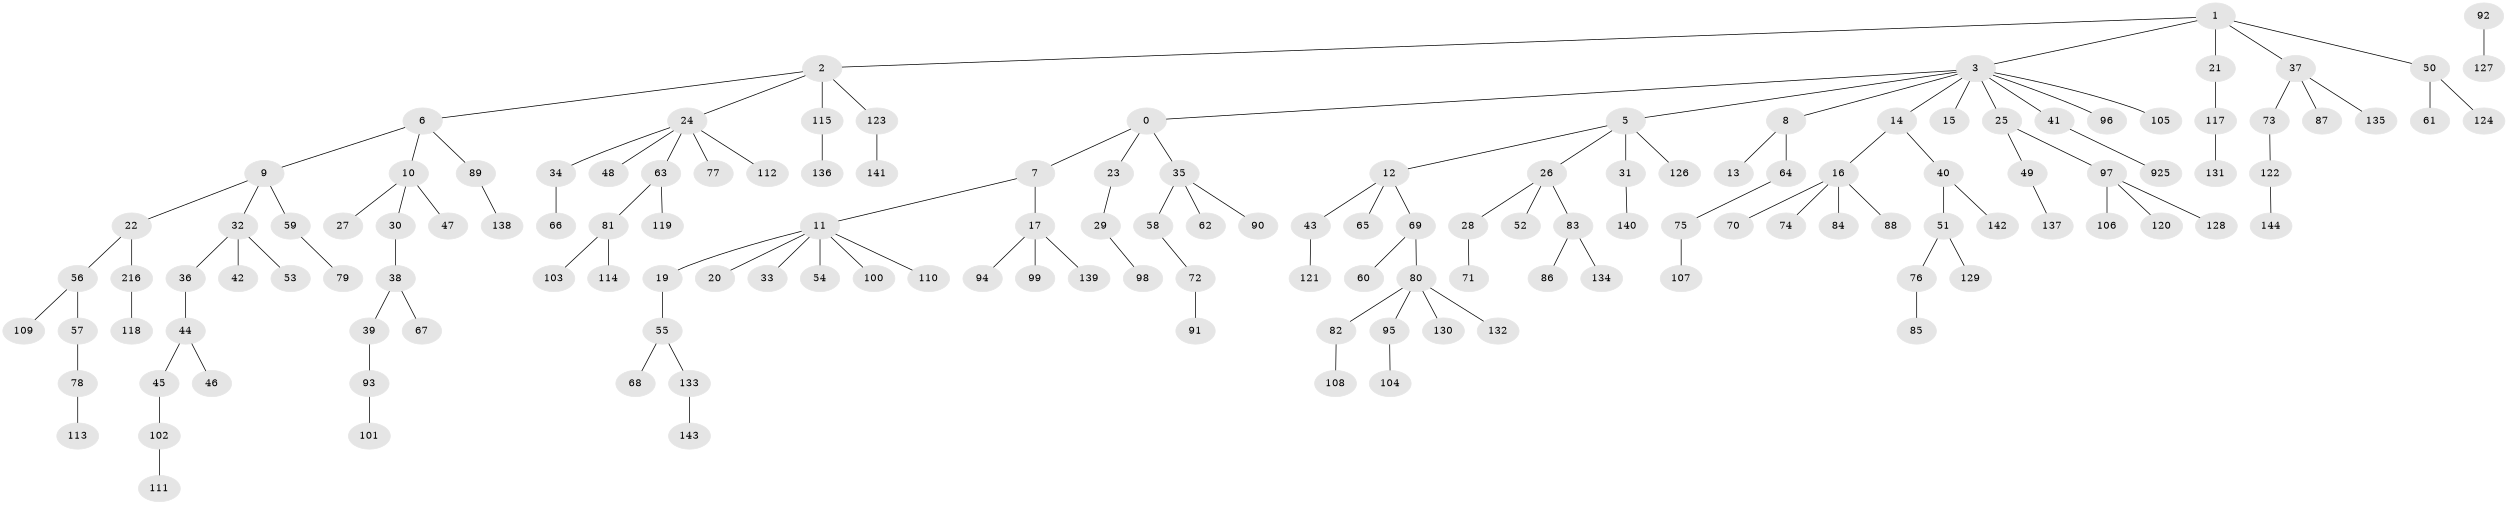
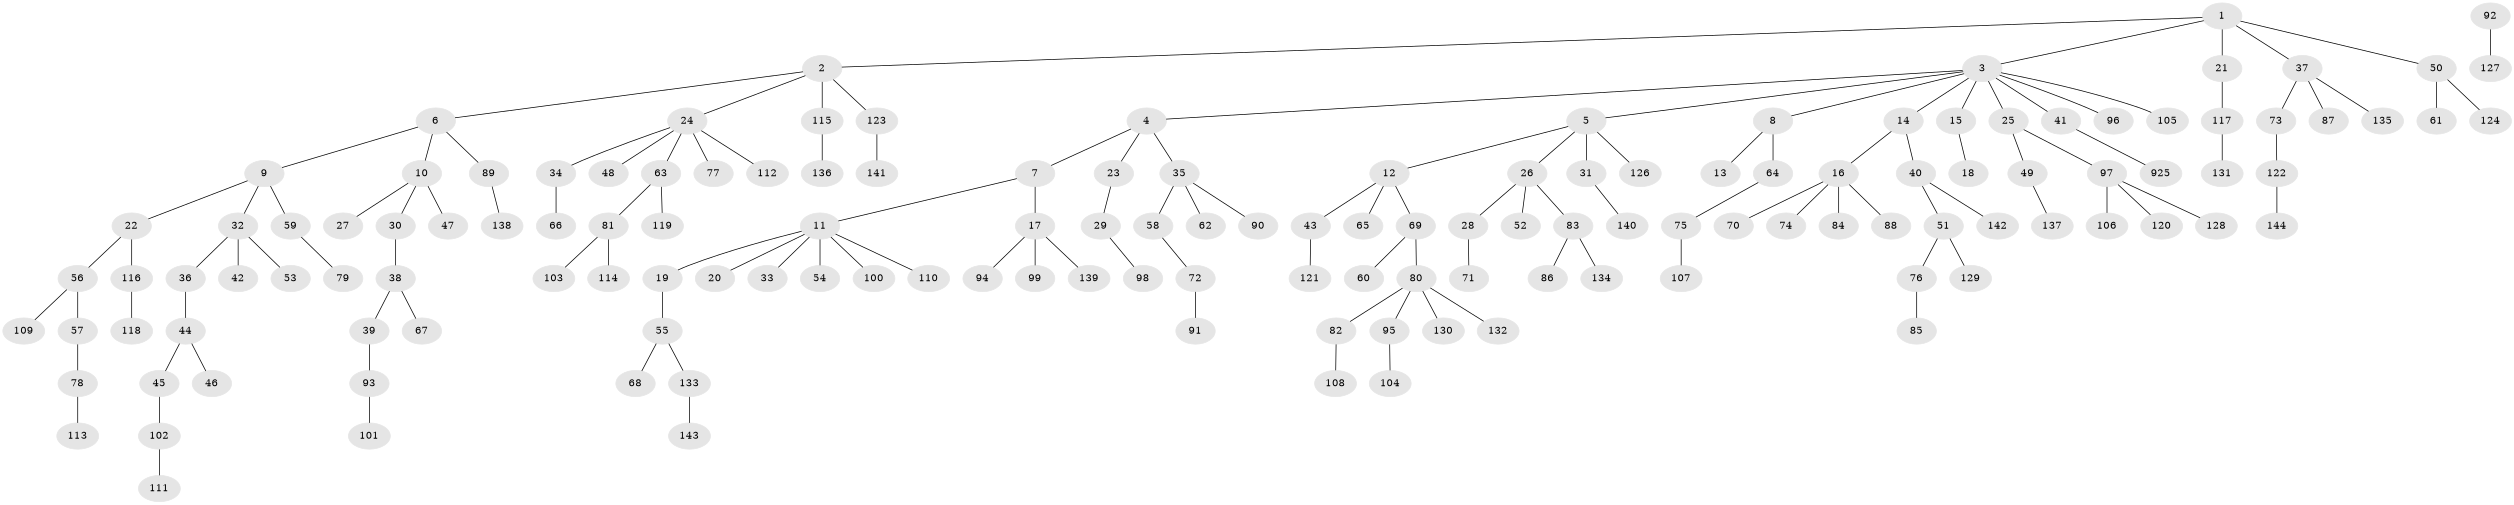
node "0": label "0" -> "4"
node "18": added
node "216": label "216" -> "116"
